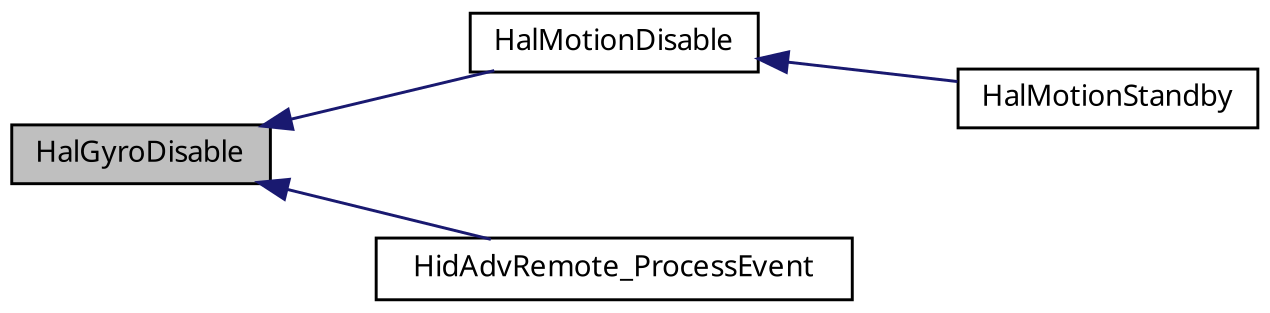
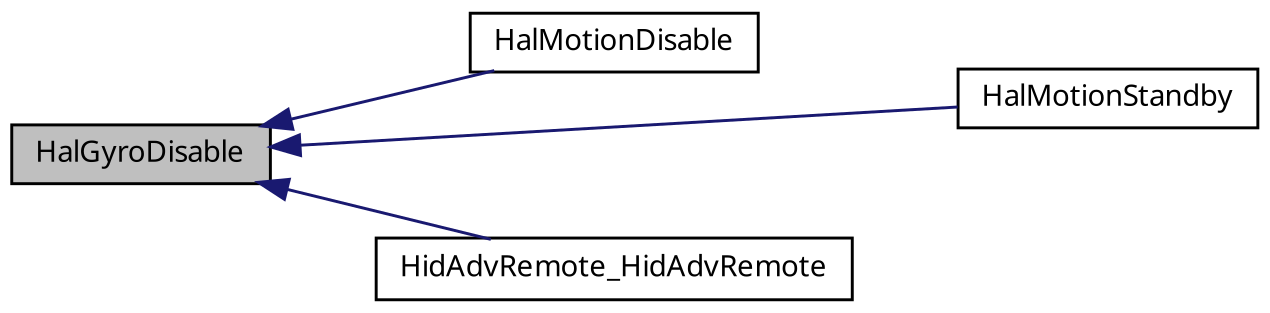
edge "HalMotionStandby" -> "HalMotionDisable": now "HalMotionStandby" -> "HalGyroDisable"
node "HidAdvRemote_ProcessEvent": label "HidAdvRemote_ProcessEvent" -> "HidAdvRemote_HidAdvRemote"
